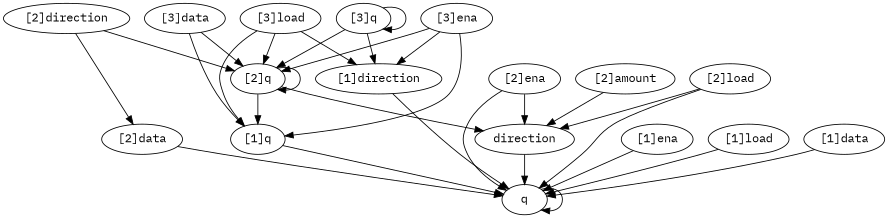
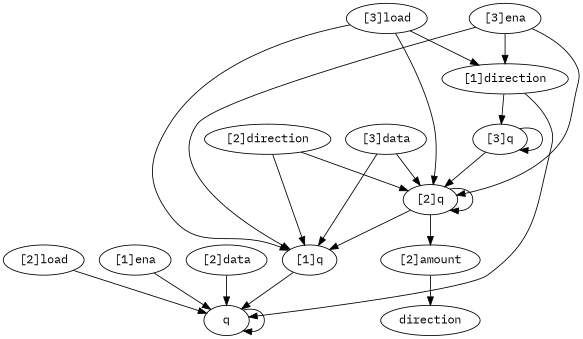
edge "[3]q" -> "[1]direction": reversed
edge "[2]direction" -> "[2]data": now "[2]direction" -> "[1]q"
node "[2]ena": removed
edge "[2]load" -> "direction": removed
edge "[2]q" -> "direction": now "[2]q" -> "[2]amount"
node "[1]load": removed
node "[1]data": removed
edge "direction" -> "q": removed
